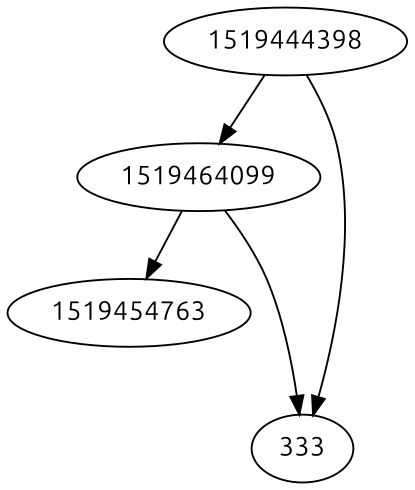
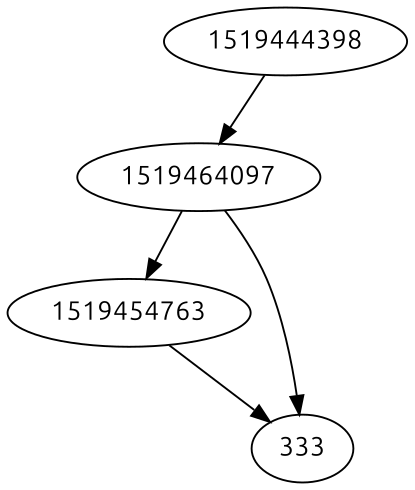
node "1519464099": label "1519464099" -> "1519464097"
edge "1519444398" -> "333": now "1519454763" -> "333"
